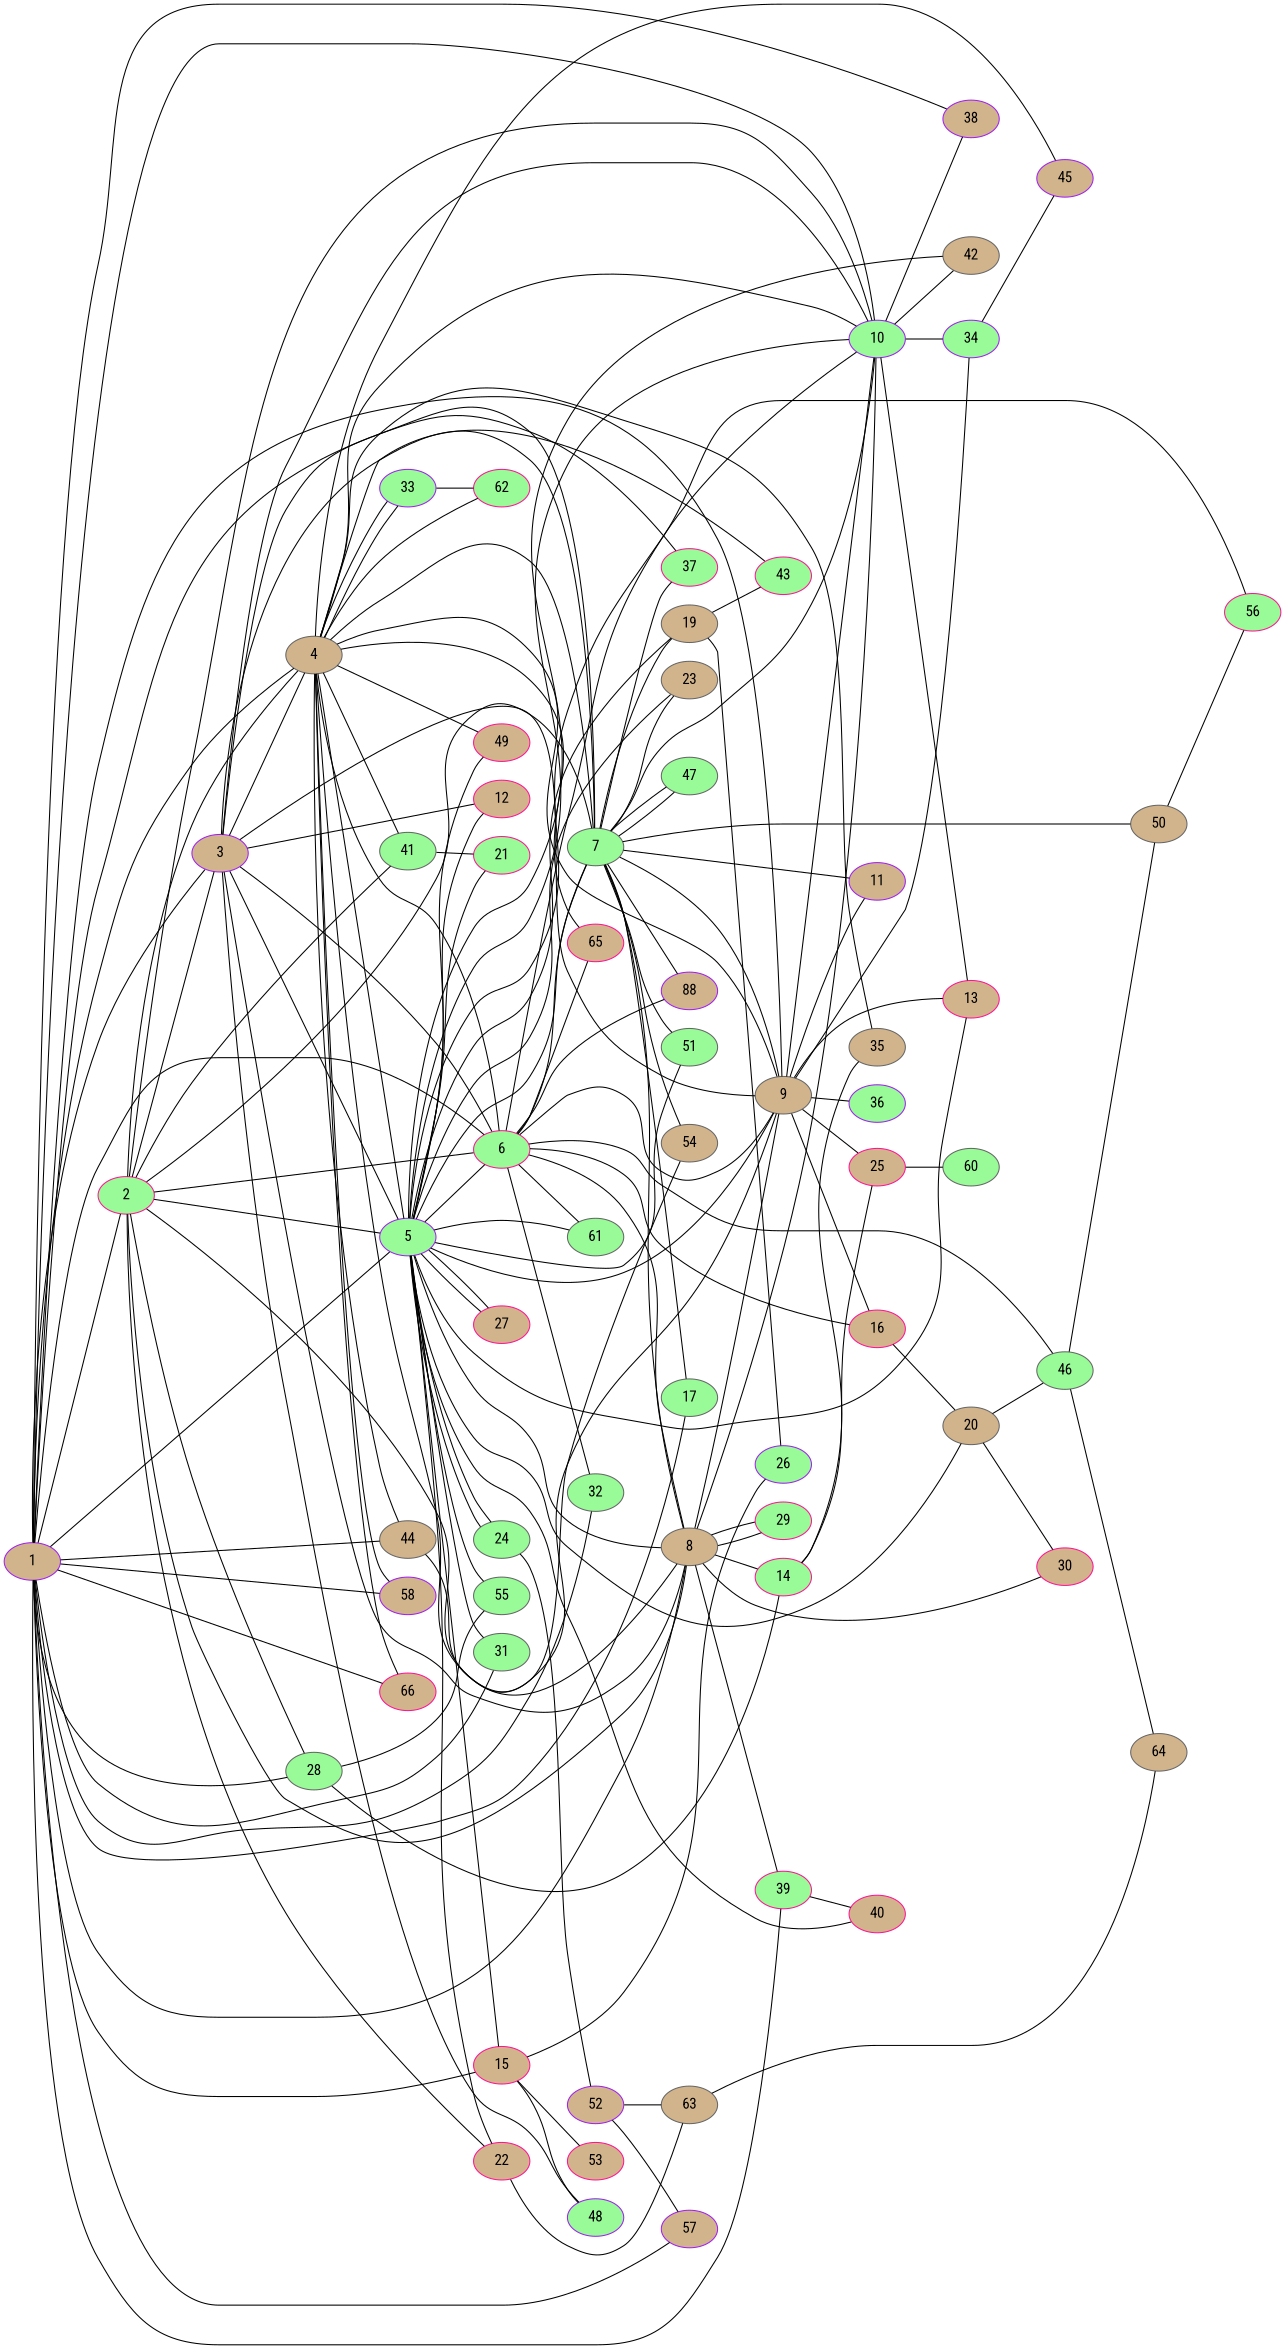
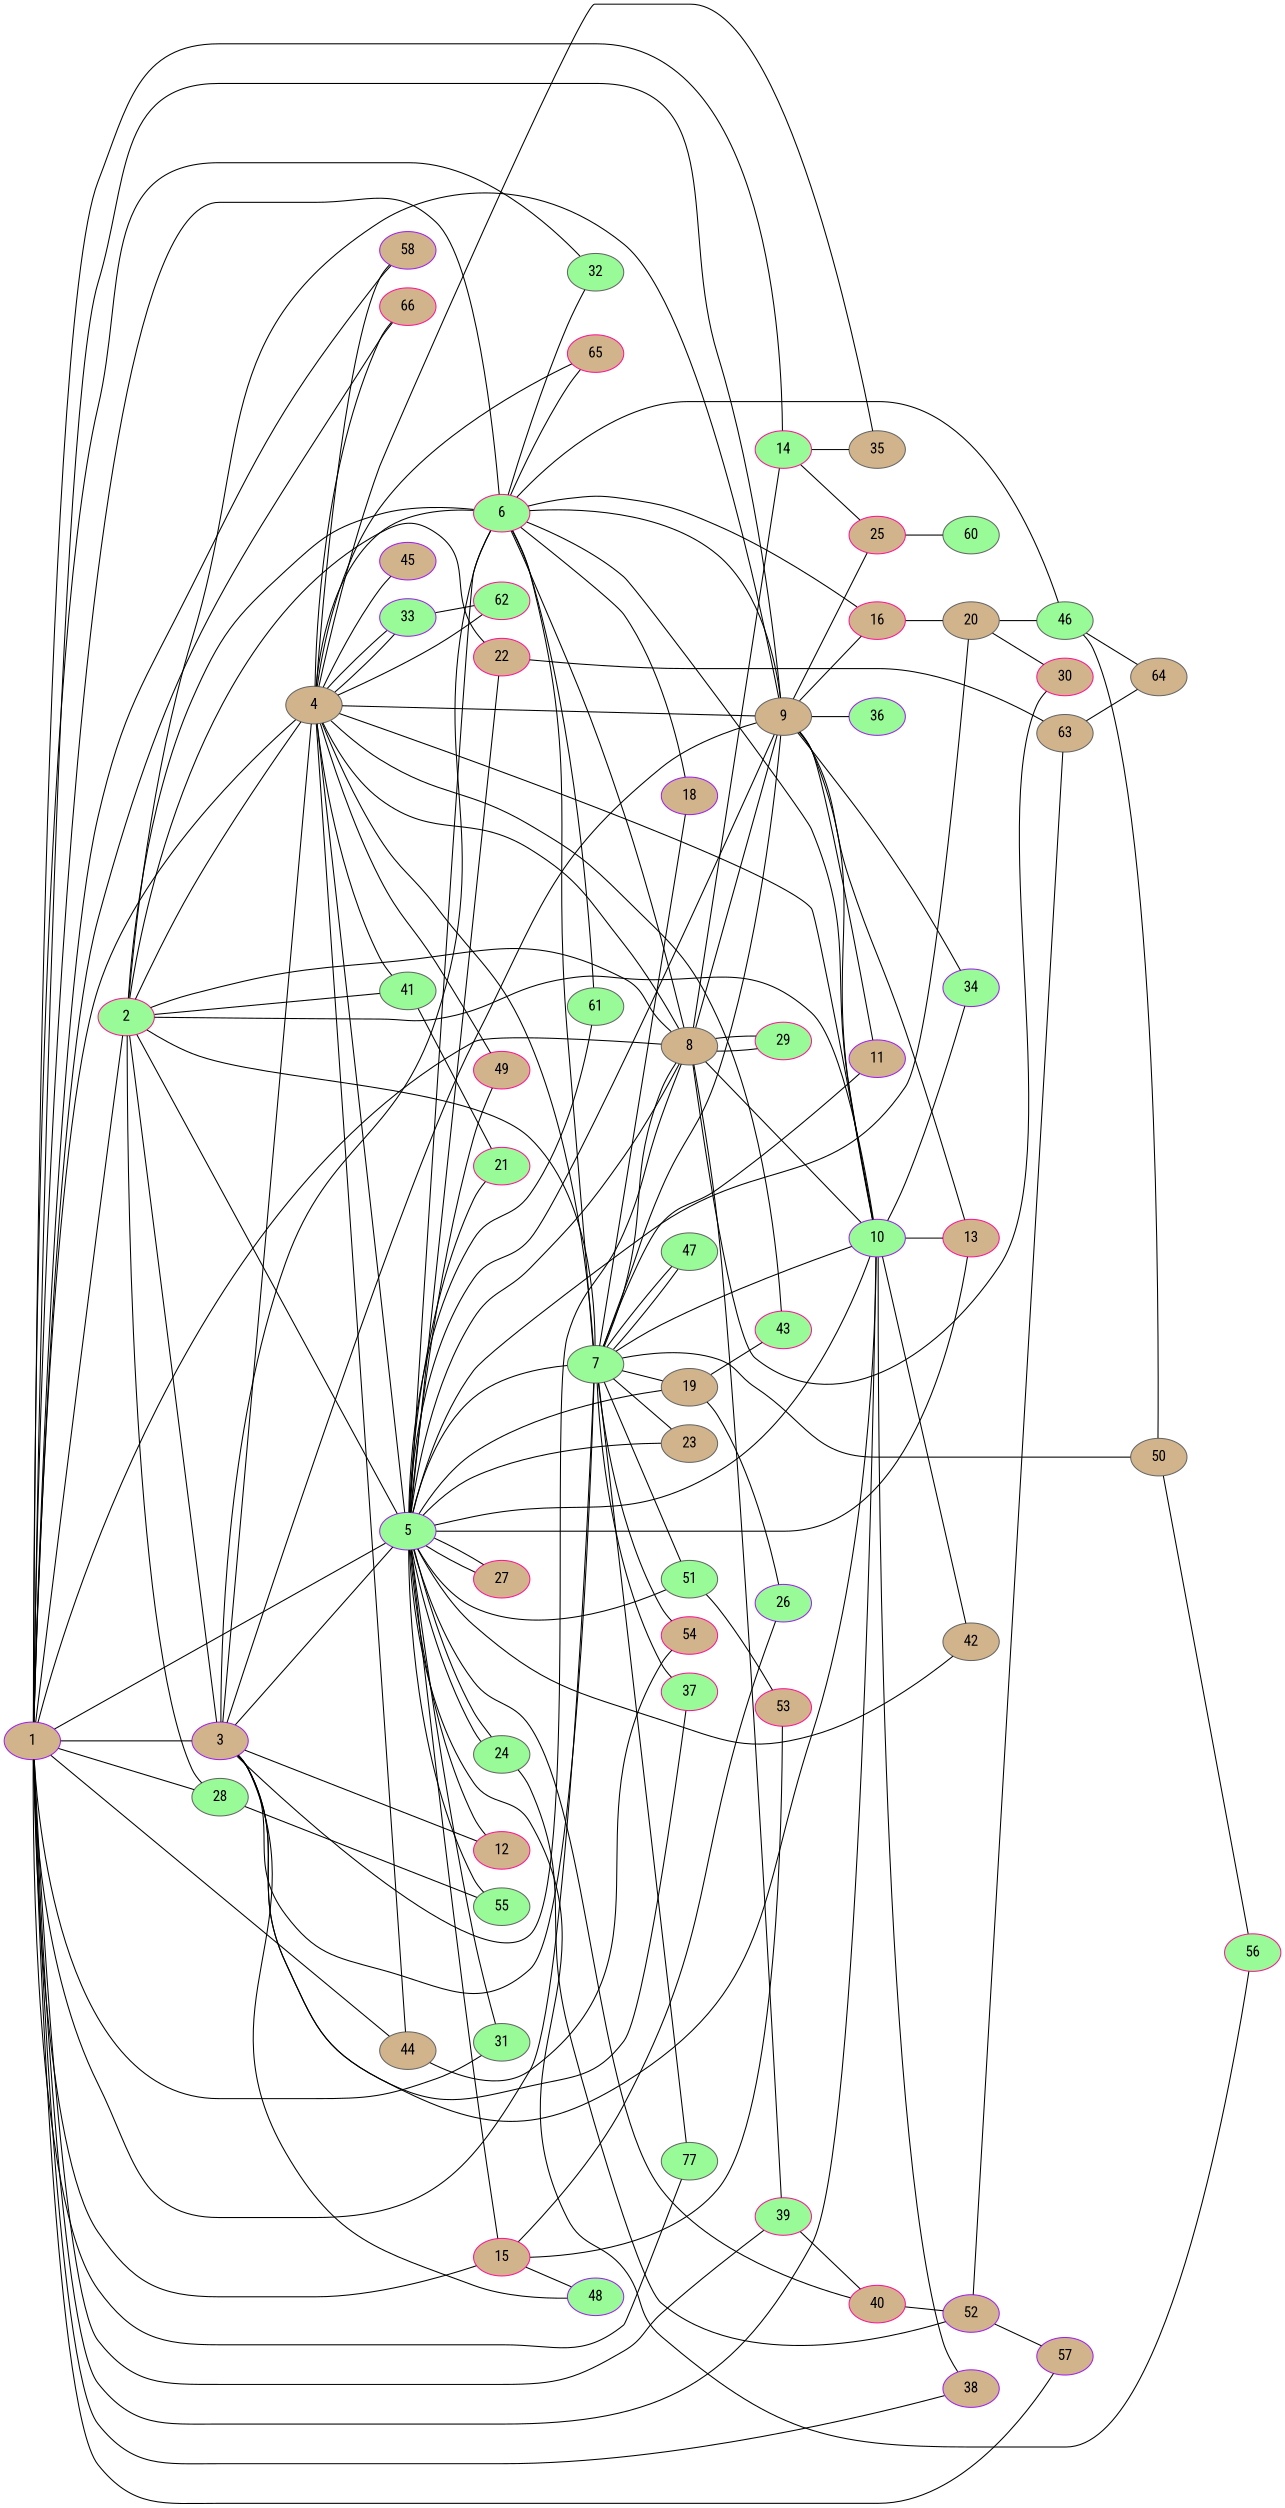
edge "45" -- "34": removed
node "88": label "88" -> "18"
node "54": color gray40 -> deeppink
node "17": label "17" -> "77"
edge "51" -- "53": added
edge "14" -- "28": now "14" -- "1"
edge "40" -- "52": added
